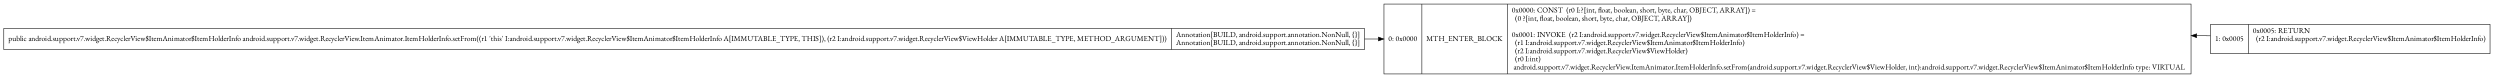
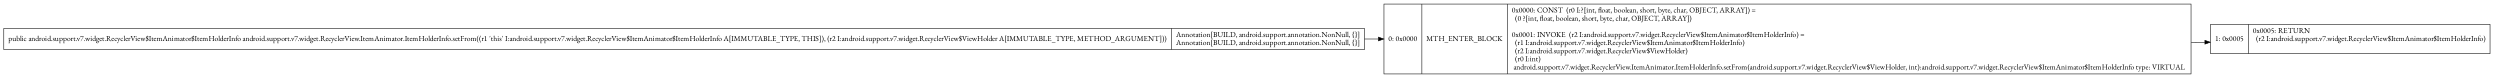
edge "1: 0x0005" -> "0: 0x0000": reversed
